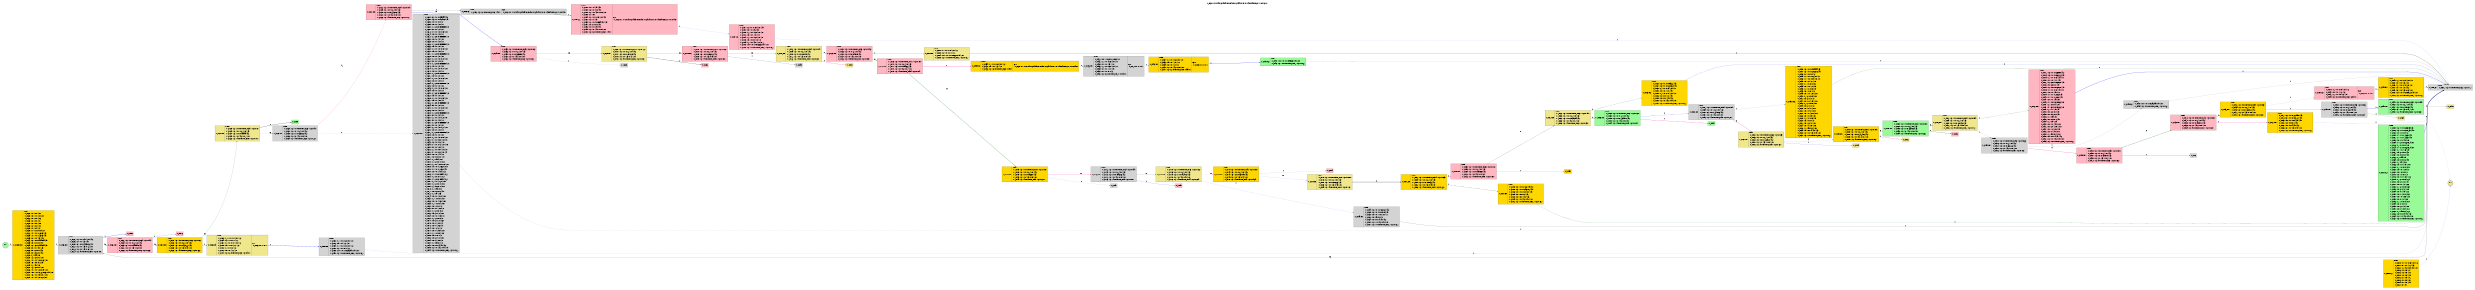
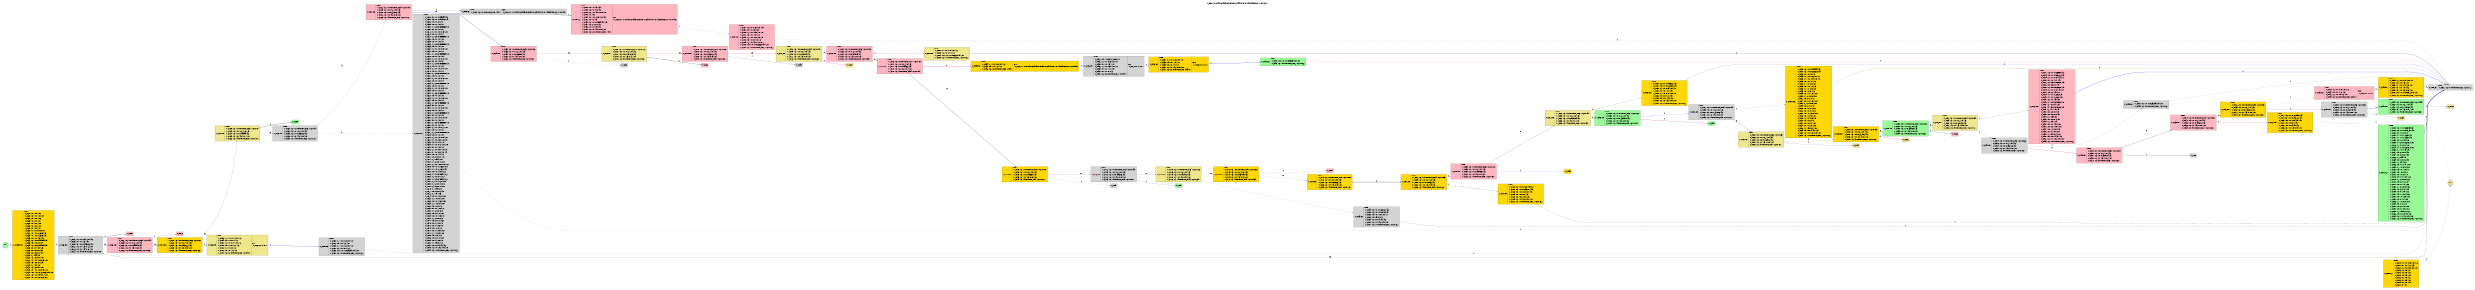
node "0x4017f8 [28]": fillcolor khaki -> gold
node "0x40229f": fillcolor lightpink -> palegreen
